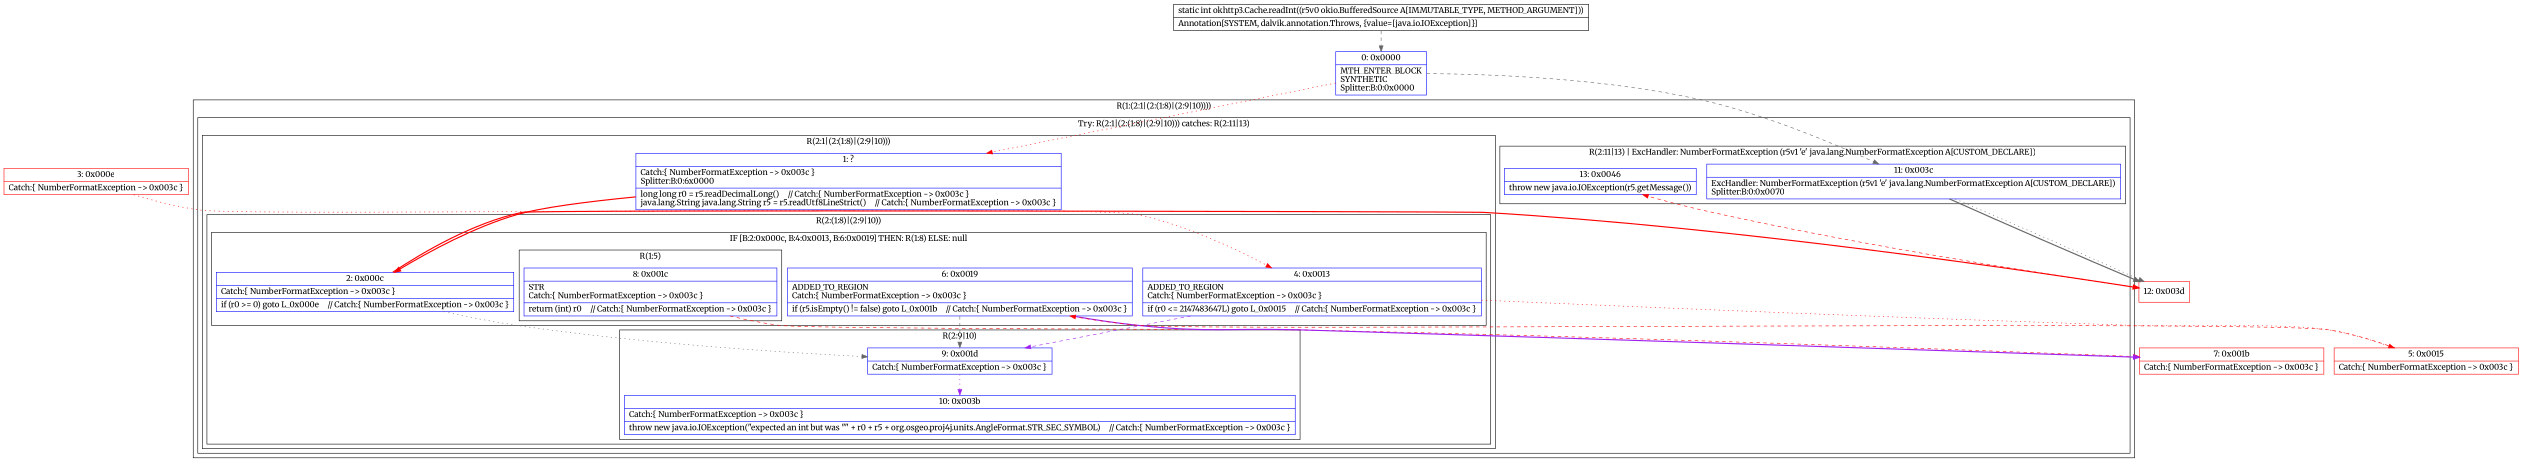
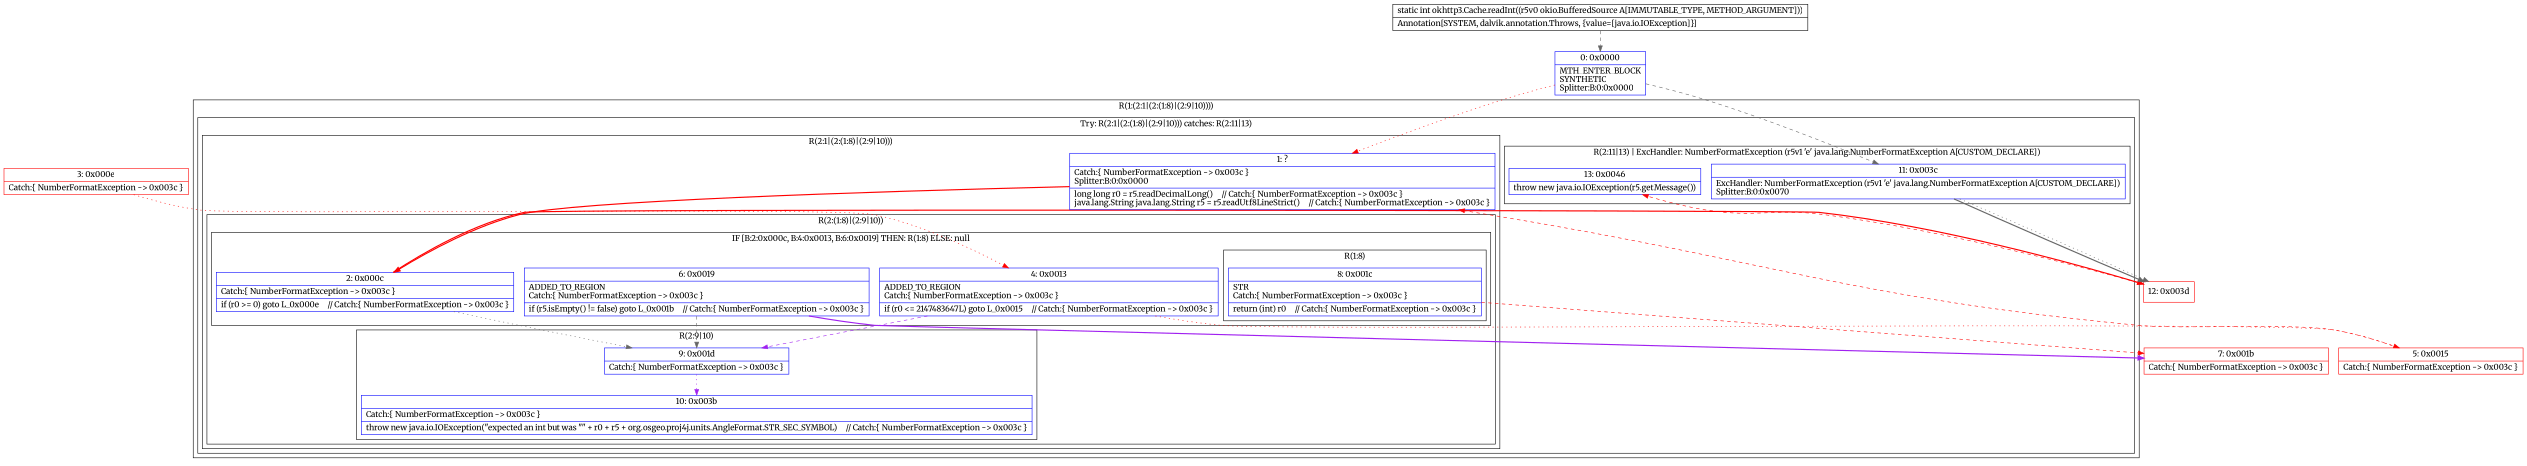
node "1: ?": text "Splitter:B:0:6x0000" -> "Splitter:B:0:0x0000"
cluster "R(1:5)": label "R(1:5)" -> "R(1:8)"
edge "5: 0x0015" -> "6: 0x0019": now "5: 0x0015" -> "1: ?"
